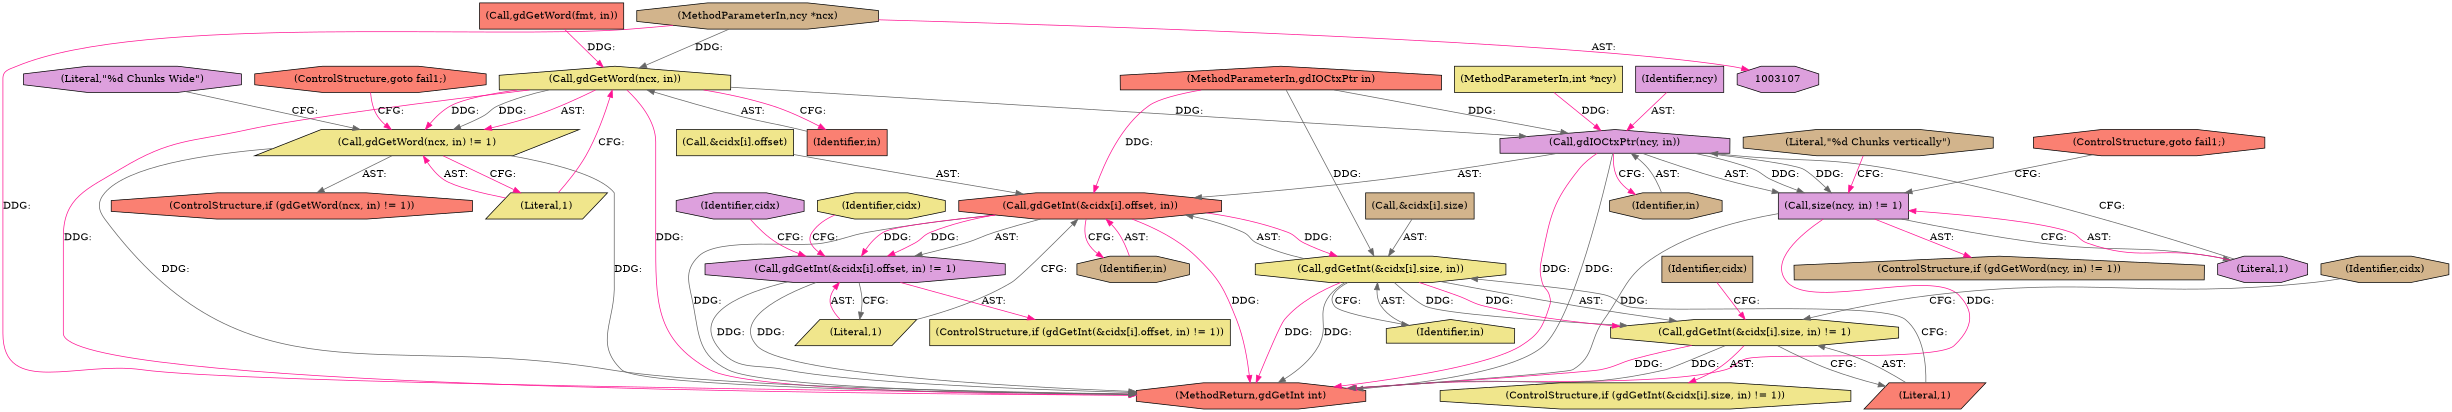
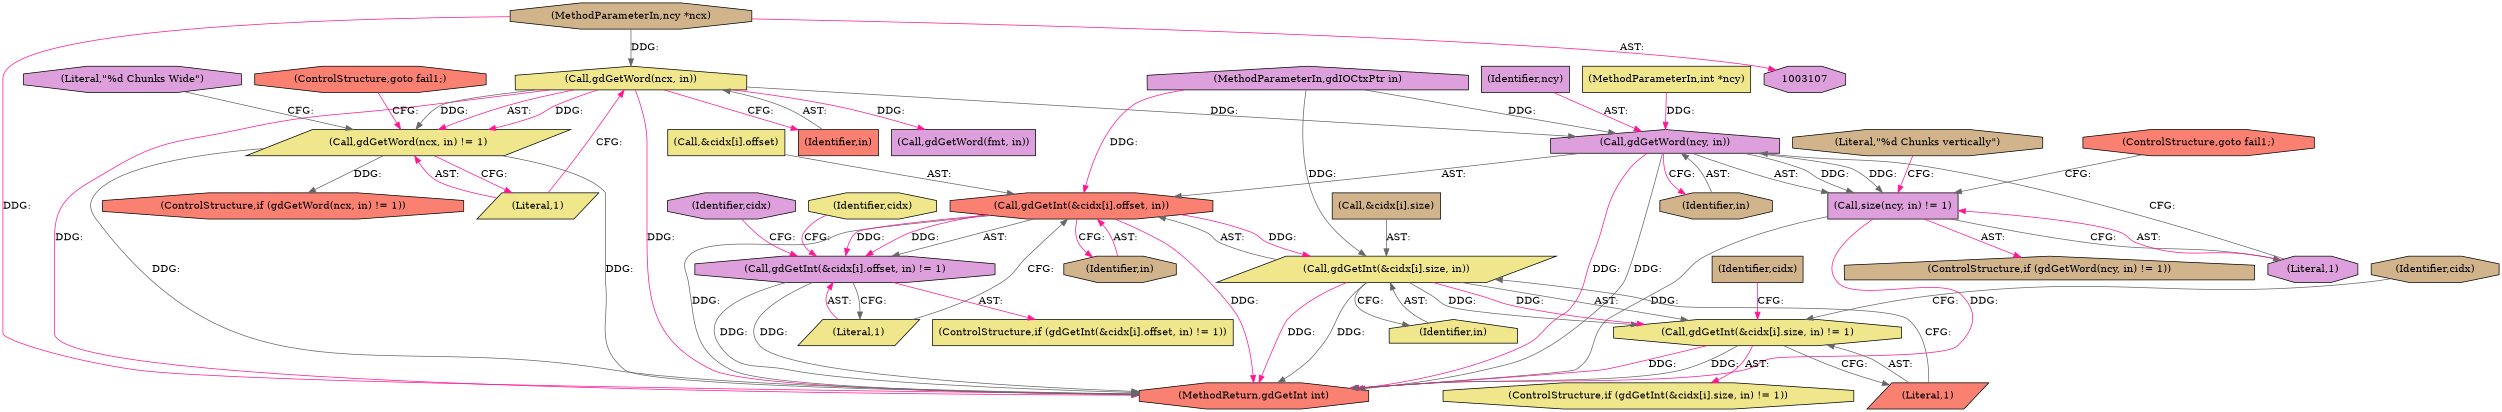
node "(Call,gdGetWord(fmt, in))": fillcolor salmon -> plum
edge "(Call,gdGetWord(fmt, in))" -> "(Call,gdGetWord(ncx, in))": reversed
node "(MethodParameterIn,gdIOCtxPtr in)": fillcolor salmon -> plum
node "(Call,gdIOCtxPtr(ncy, in))": label "(Call,gdIOCtxPtr(ncy, in))" -> "(Call,gdGetWord(ncy, in))"
edge "(Call,gdGetWord(ncx, in) != 1)" -> "(ControlStructure,if (gdGetWord(ncx, in) != 1))": label "AST: " -> "DDG: "
node "(Call,gdGetInt(&cidx[i].size, in))": shape octagon -> parallelogram
